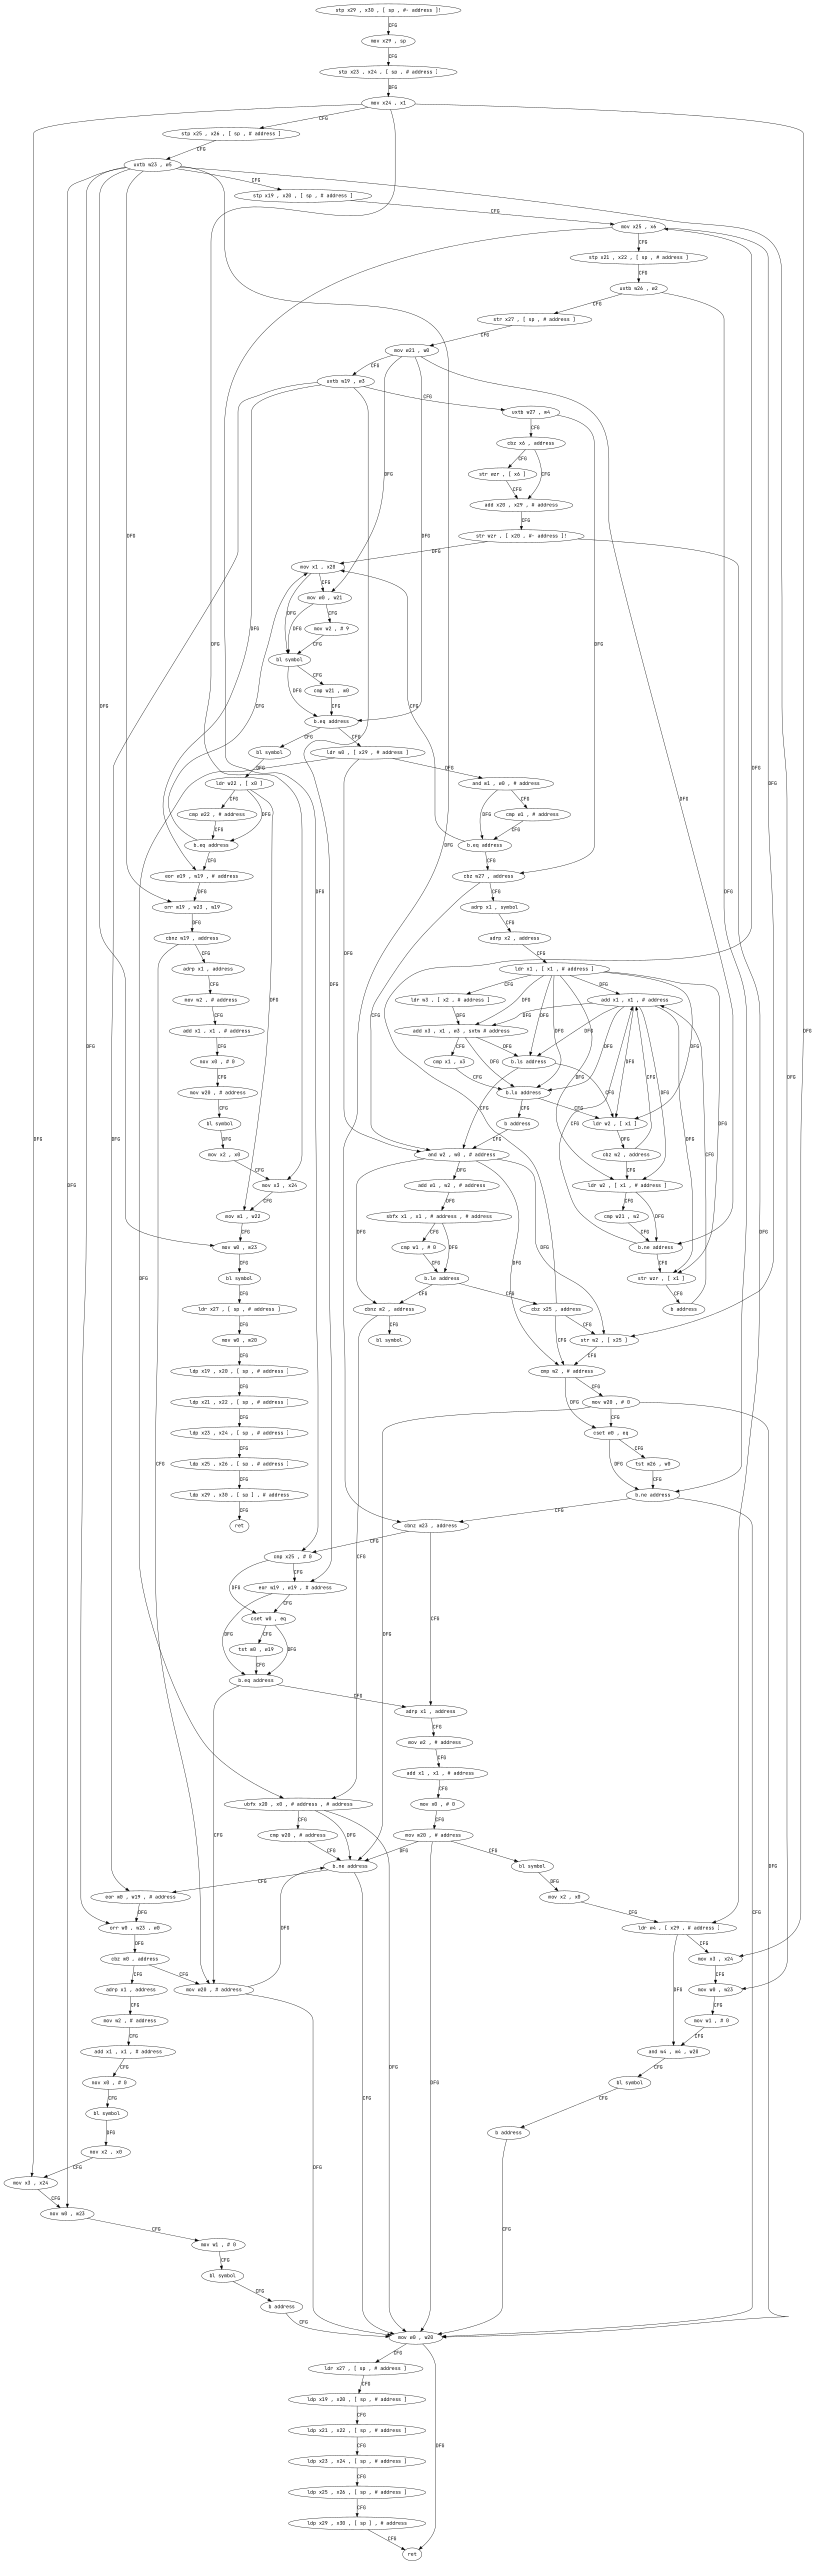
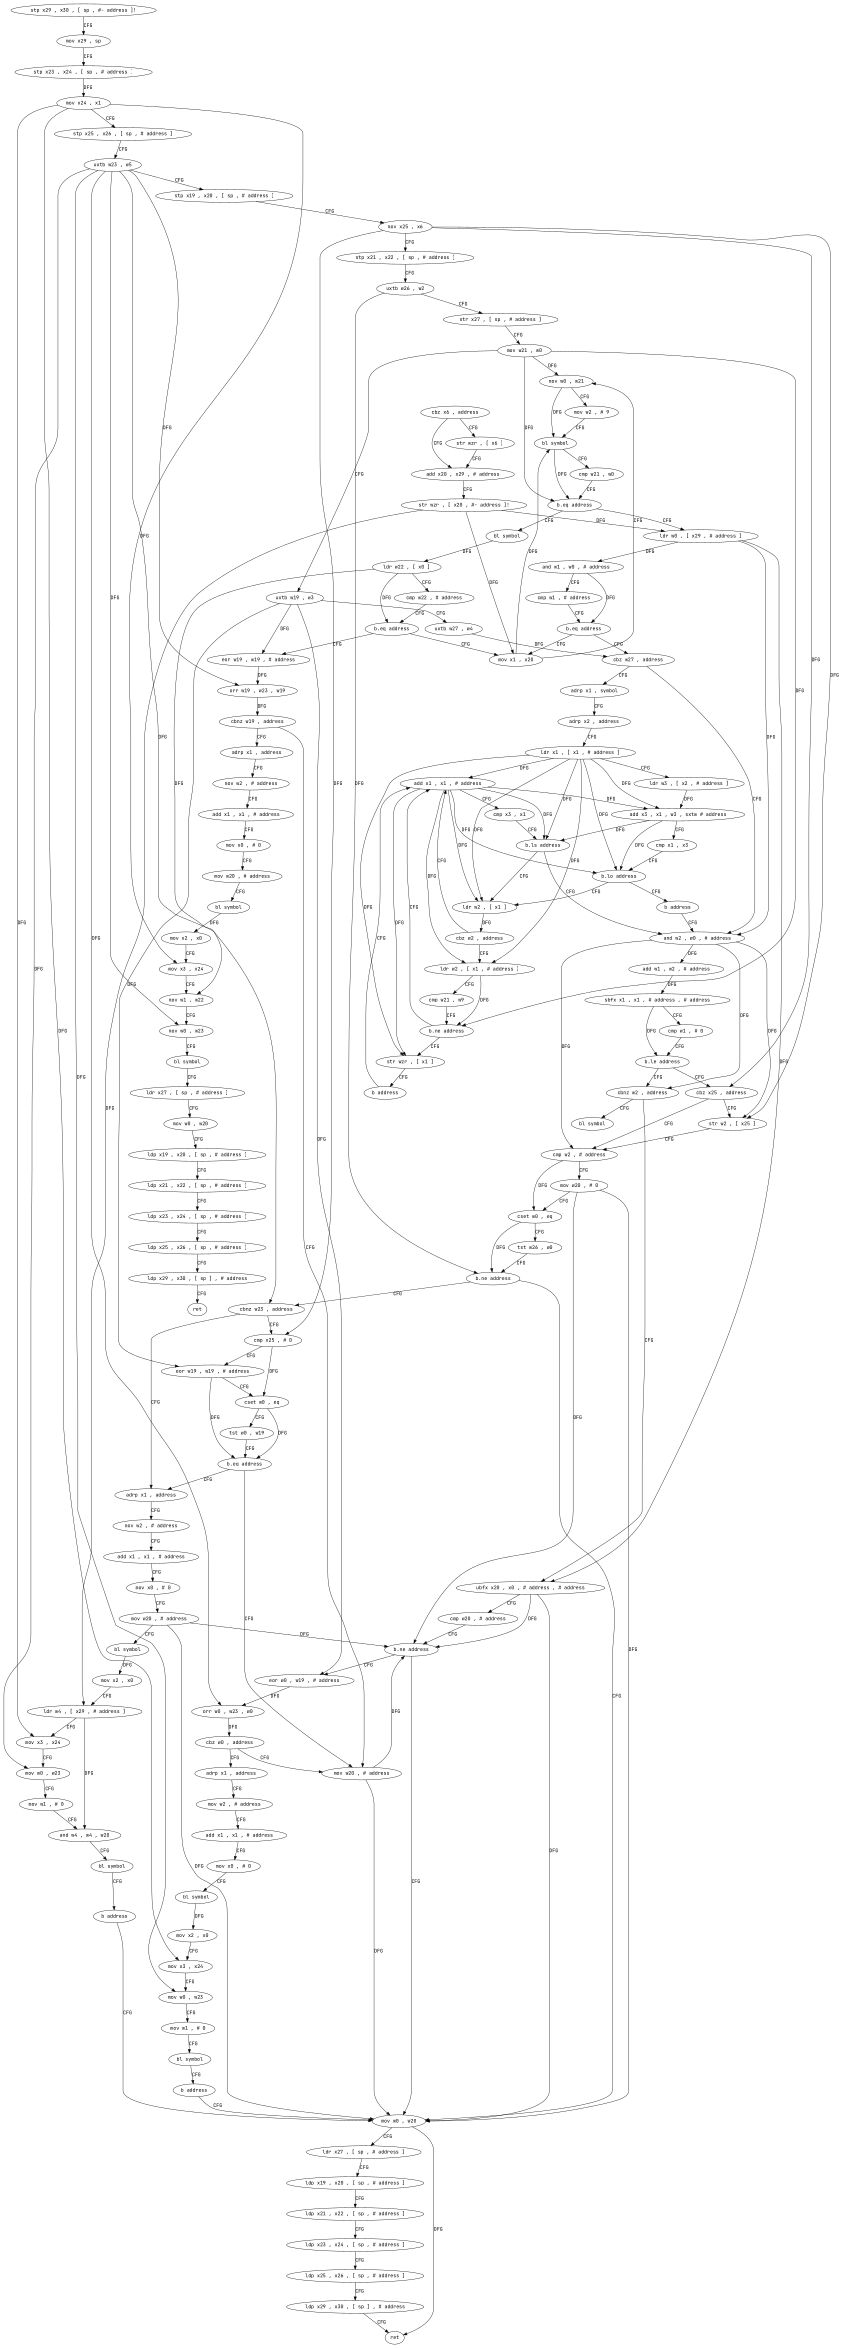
edge "uxtb w27 , w4" -> "cbz x6 , address": removed, label "CFG"
edge "str wzr , [ x20 , #- address ]!" -> "ldr w0 , [ x29 , # address ]": added, label "DFG"
node "cmp x3 , x1": added
edge "cbz x25 , address" -> "mov x25 , x6": reversed
node "cmp w21 , w2": label "cmp w21 , w2" -> "cmp w21 , w9"
